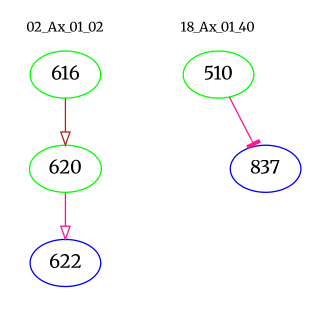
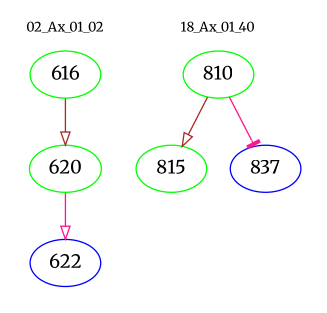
node "510": label "510" -> "810"
node "815": added
